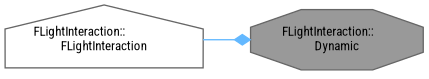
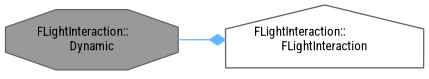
edge "FLightInteraction:: FLightInteraction" -> "FLightInteraction:: Dynamic": reversed
